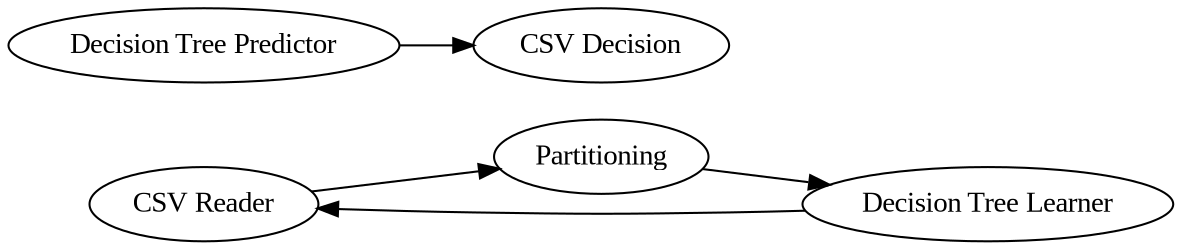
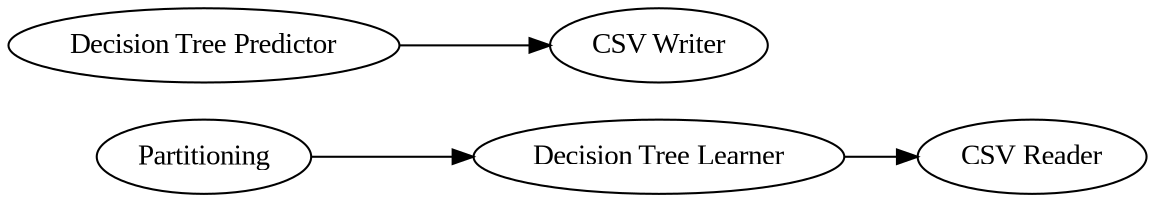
node "CSV Decision": label "CSV Decision" -> "CSV Writer"
edge "CSV Reader" -> "Partitioning": removed
